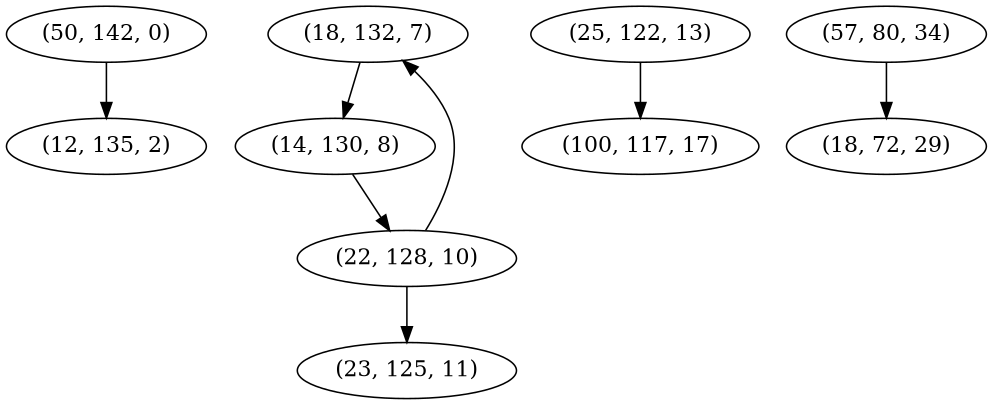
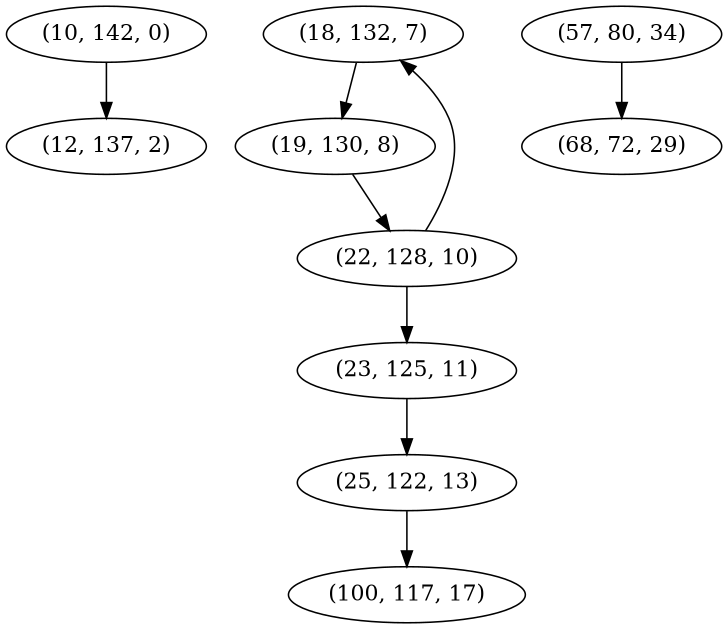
node "(50, 142, 0)": label "(50, 142, 0)" -> "(10, 142, 0)"
node "(12, 135, 2)": label "(12, 135, 2)" -> "(12, 137, 2)"
node "(14, 130, 8)": label "(14, 130, 8)" -> "(19, 130, 8)"
node "(18, 72, 29)": label "(18, 72, 29)" -> "(68, 72, 29)"
edge "(23, 125, 11)" -> "(25, 122, 13)": added
